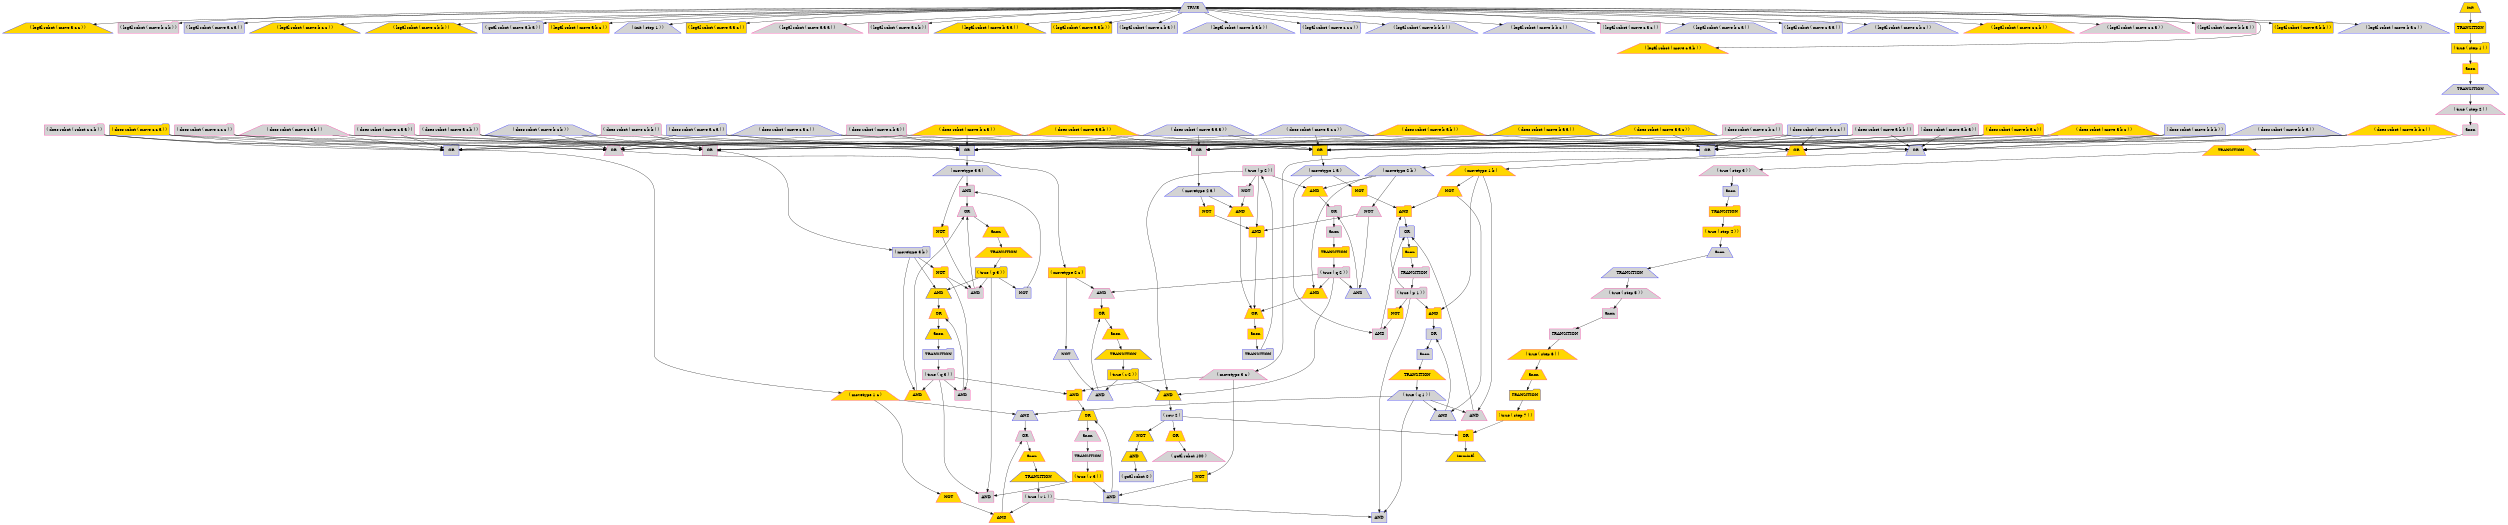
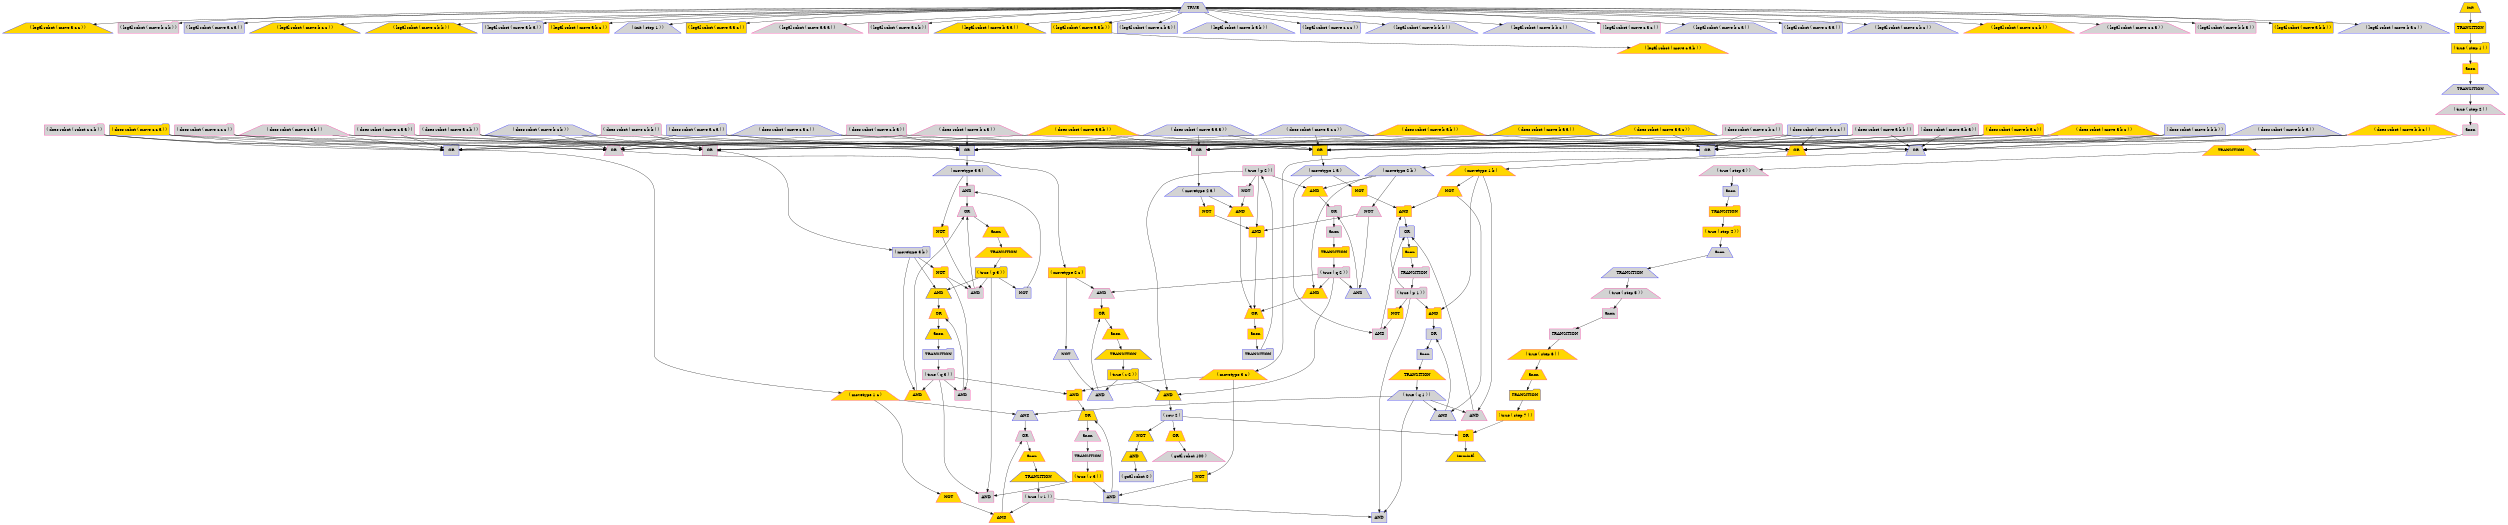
node "( goal robot ( move a b a ) )": label "( goal robot ( move a b a ) )" -> "( legal robot ( move a b a ) )"
edge "TRUE" -> "( legal robot ( move c a b ) )": now "( legal robot ( move a a b ) )" -> "( legal robot ( move c a b ) )"
node "( does robot ( move b c a ) )": fillcolor gold -> lightgrey
node "( movetype 3 c )": fillcolor lightgrey -> gold
